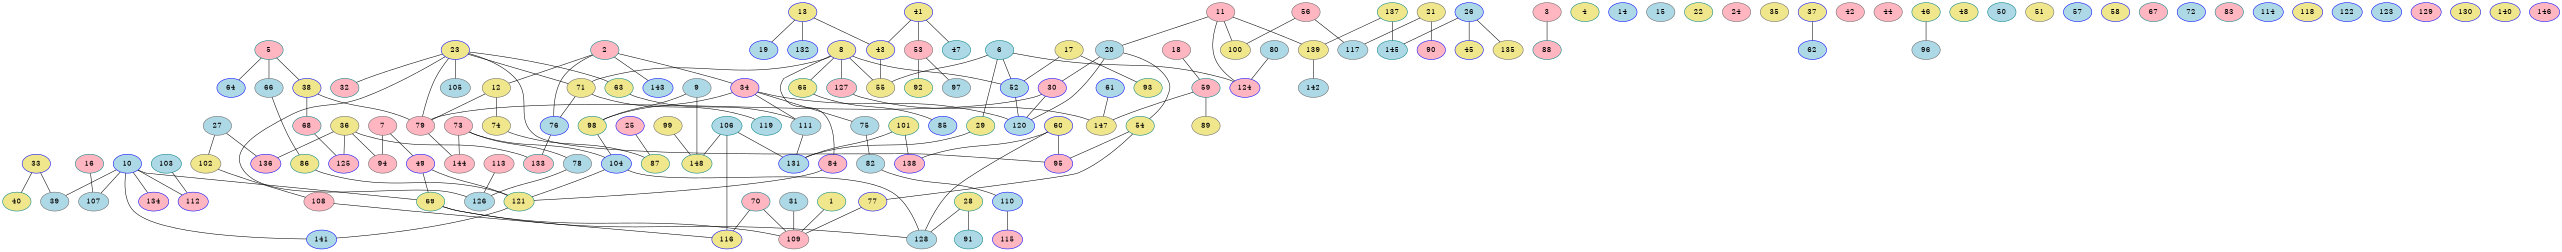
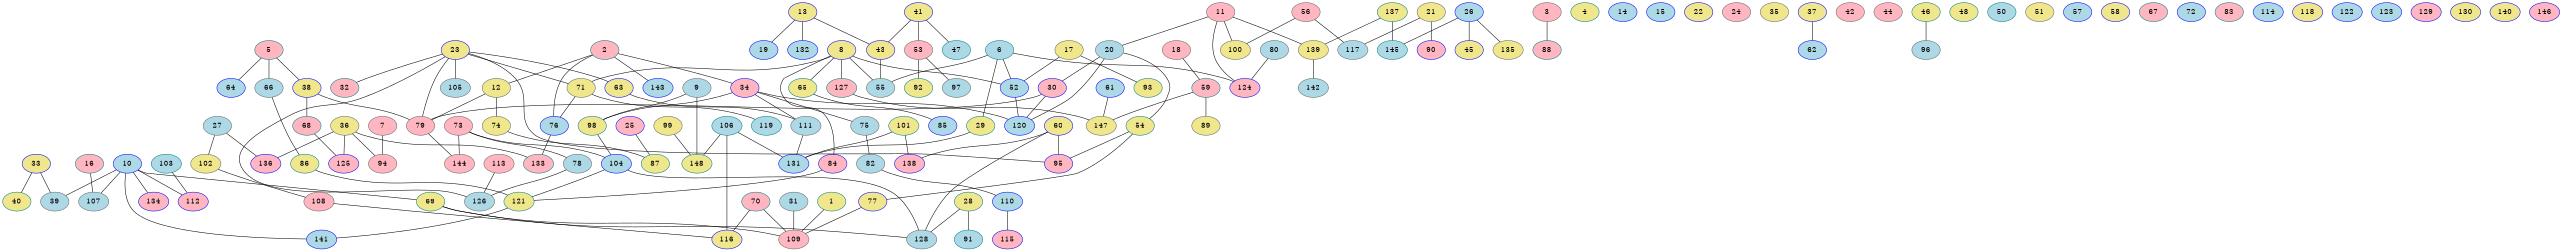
node "15": color gray40 -> blue
node "22": color teal -> blue
node "63": color teal -> blue
node "55": fillcolor khaki -> lightblue
node "49": removed
